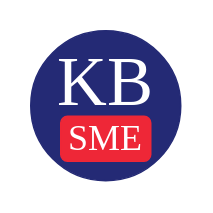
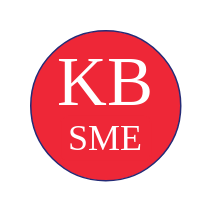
node "KB": fillcolor #242a75 -> #ee2737
